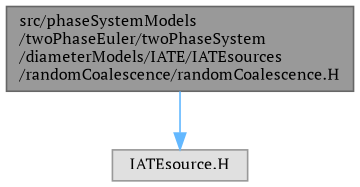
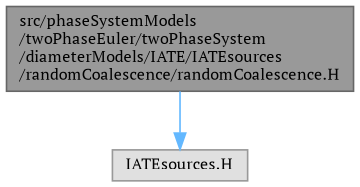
node "IATEsource.H": label "IATEsource.H" -> "IATEsources.H"
